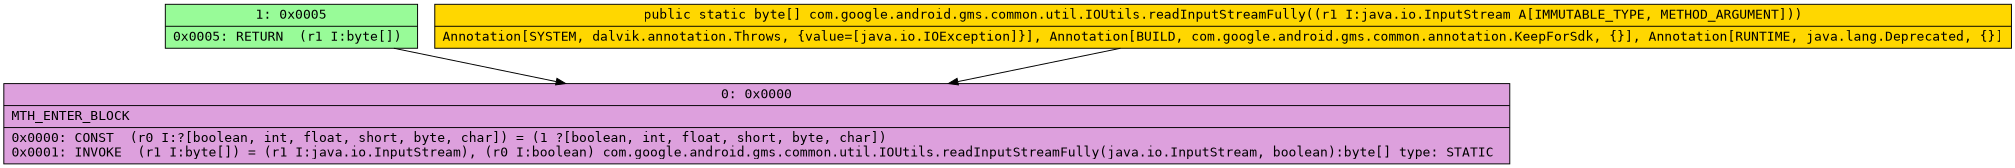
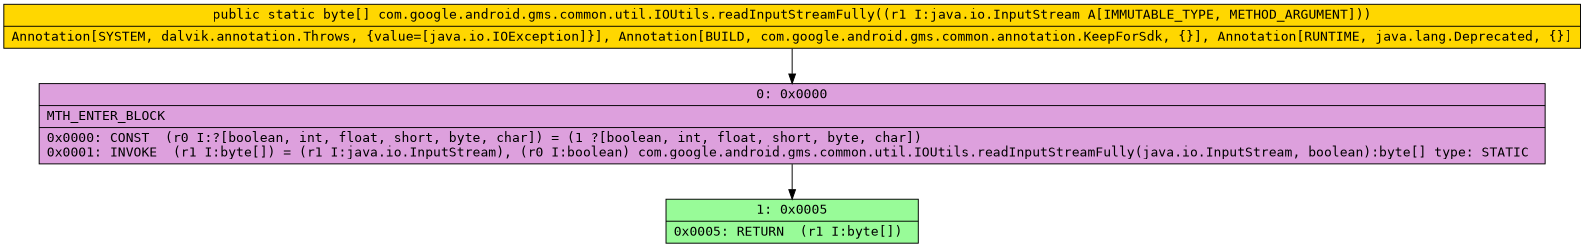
edge "1: 0x0005" -> "0: 0x0000": reversed
